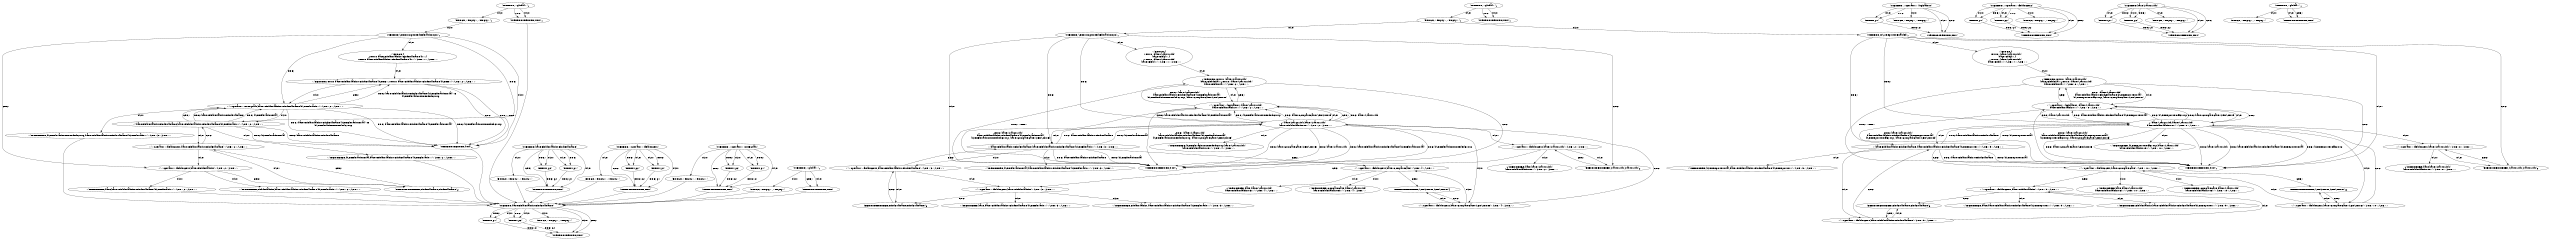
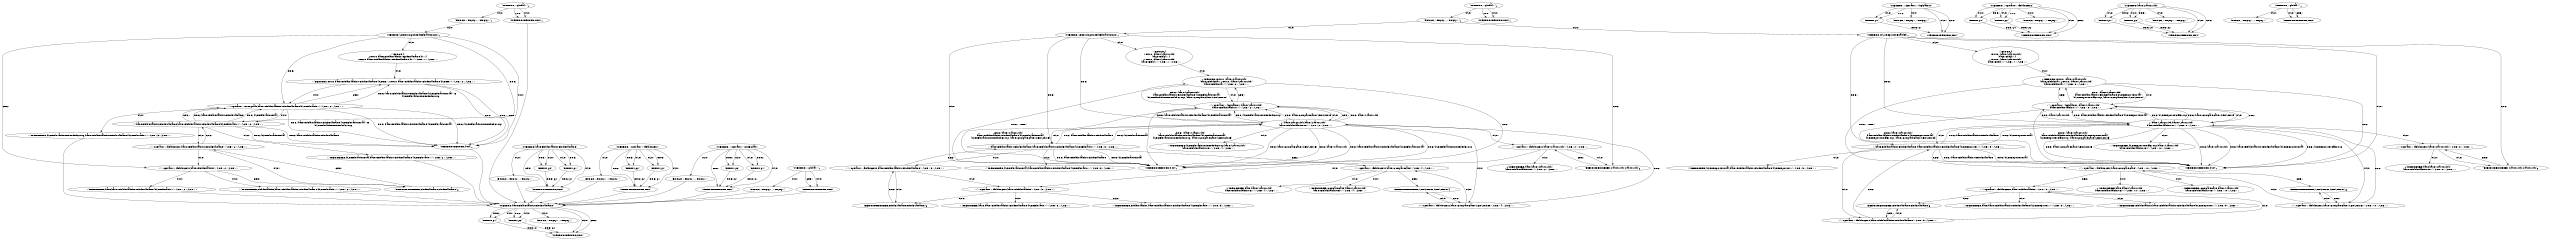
edge "<(<operator>.fieldAccess,base::StartsWith)<SUB>2</SUB>>" -> "<(<operator>.fieldAccess,base::FieldTrialList)<SUB>3</SUB>>": label "CFG: " -> "AST: "
